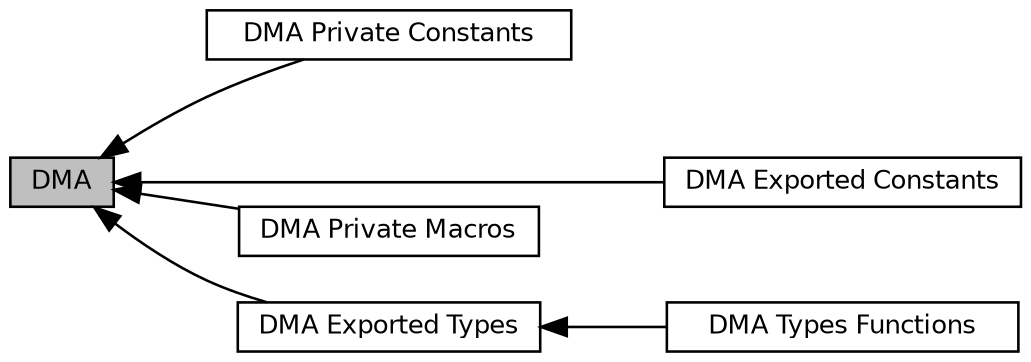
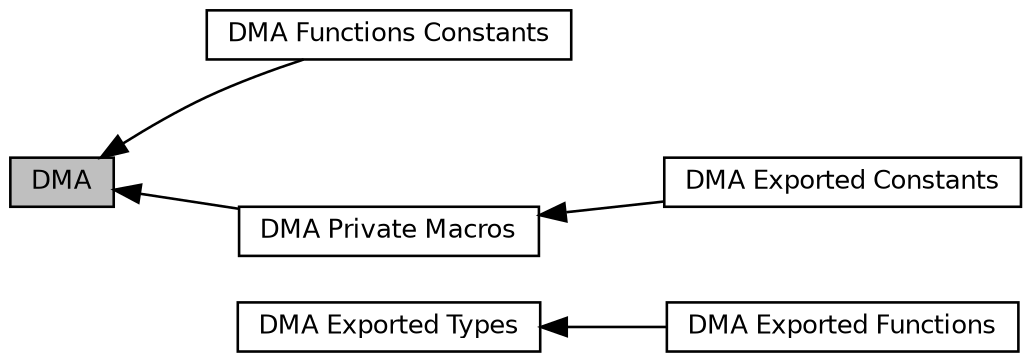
node "DMA Private Constants": label "DMA Private Constants" -> "DMA Functions Constants"
edge "DMA Exported Constants" -> "DMA": now "DMA Exported Constants" -> "DMA Private Macros"
edge "DMA Exported Types" -> "DMA": removed
node "DMA Types Functions": label "DMA Types Functions" -> "DMA Exported Functions"
